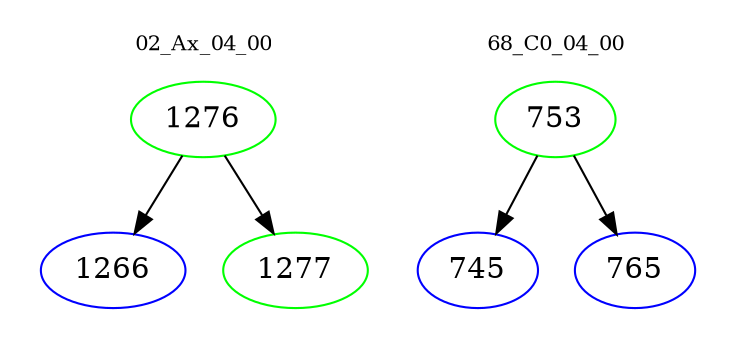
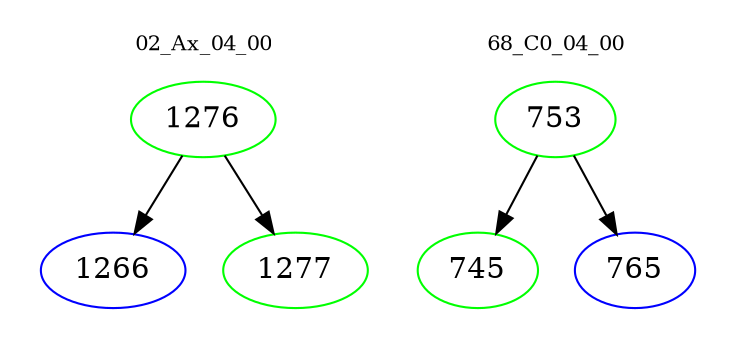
node "745": color blue -> green
